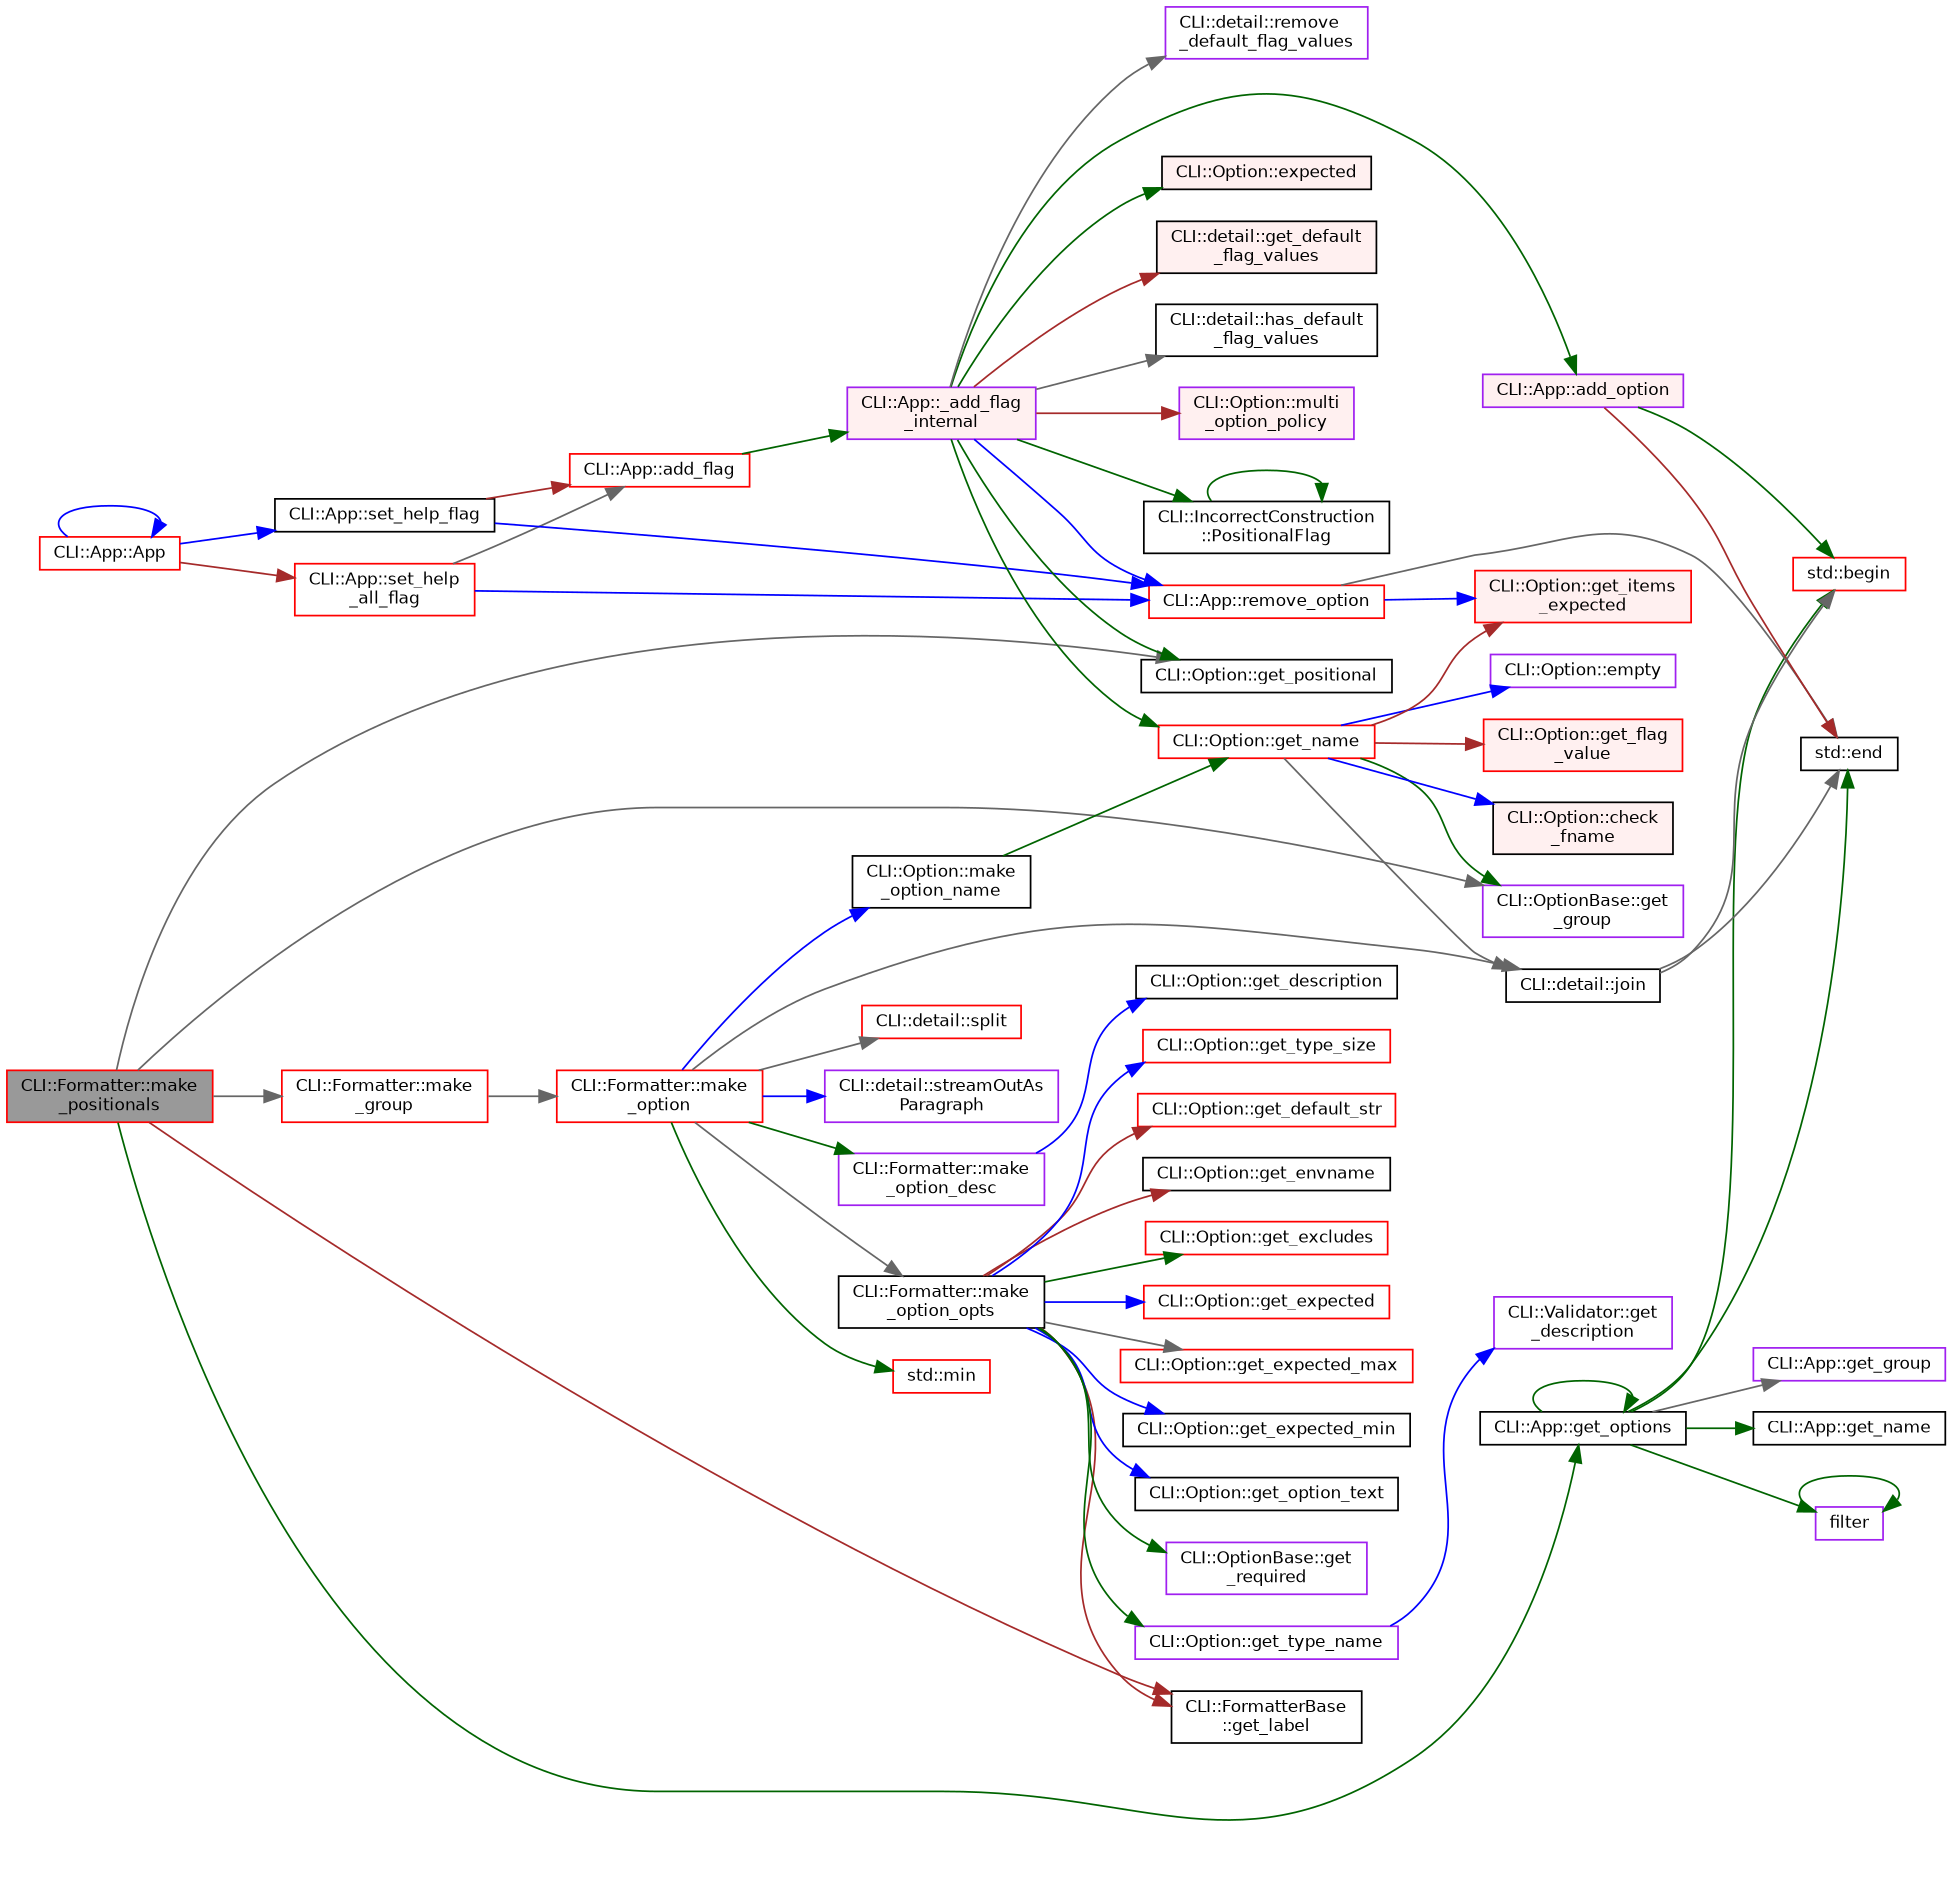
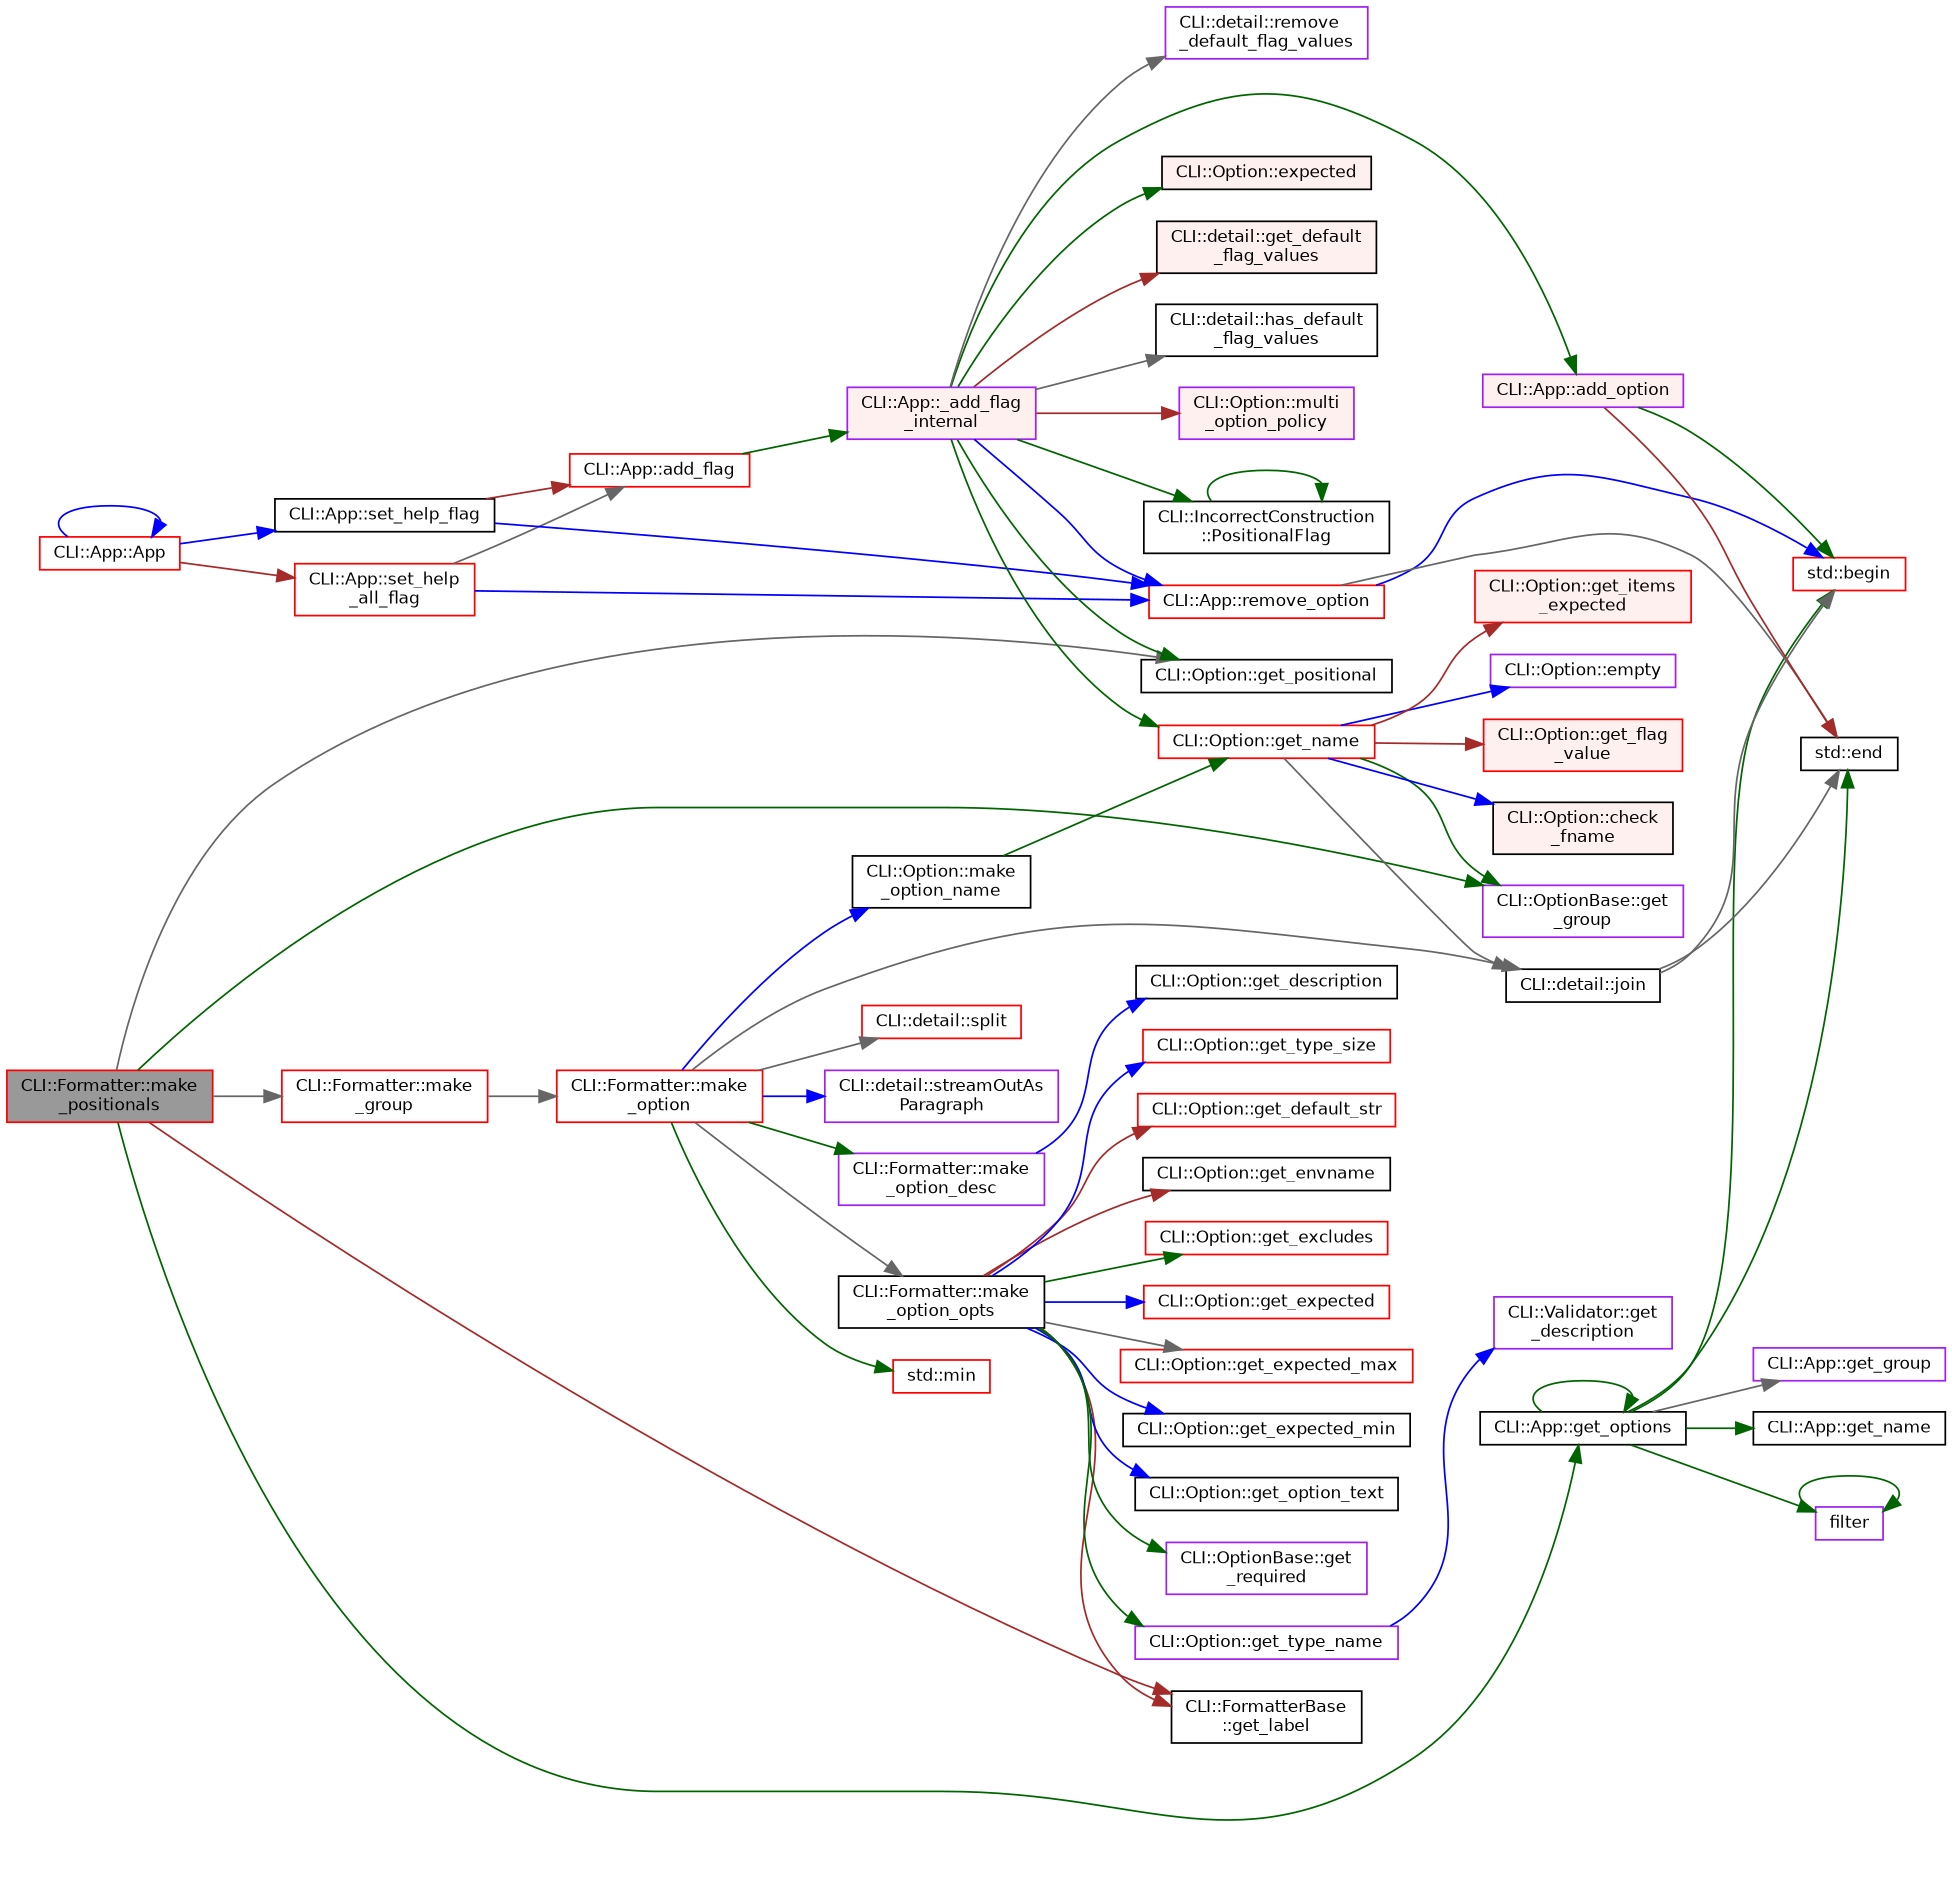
edge "CLI::App::remove_option" -> "CLI::Option::get_items _expected": now "CLI::App::remove_option" -> "std::begin"
edge "CLI::Formatter::make _positionals" -> "CLI::OptionBase::get _group": color gray40 -> darkgreen
